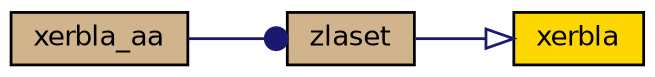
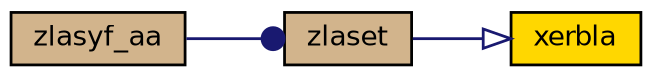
node "xerbla_aa": label "xerbla_aa" -> "zlasyf_aa"
